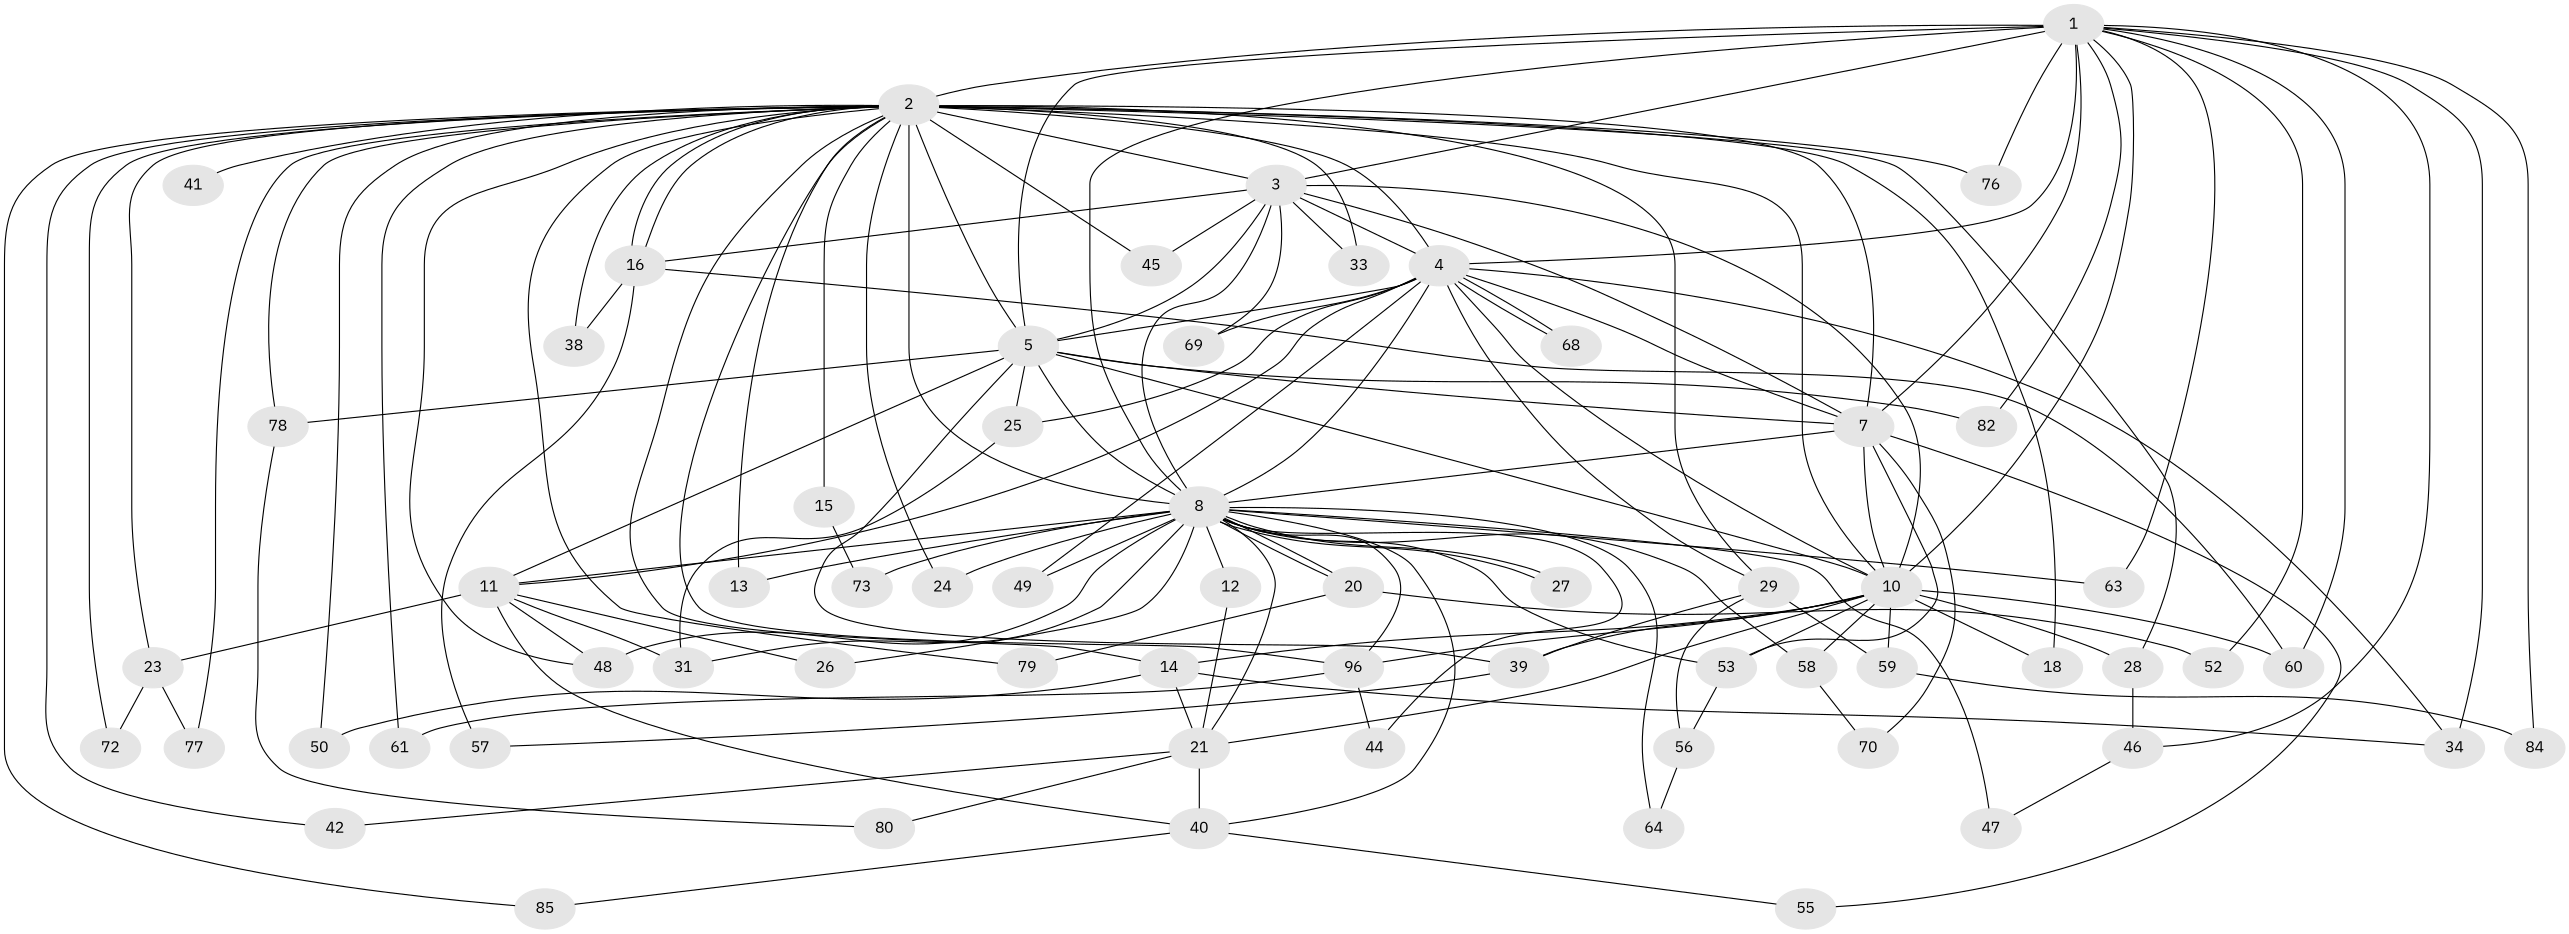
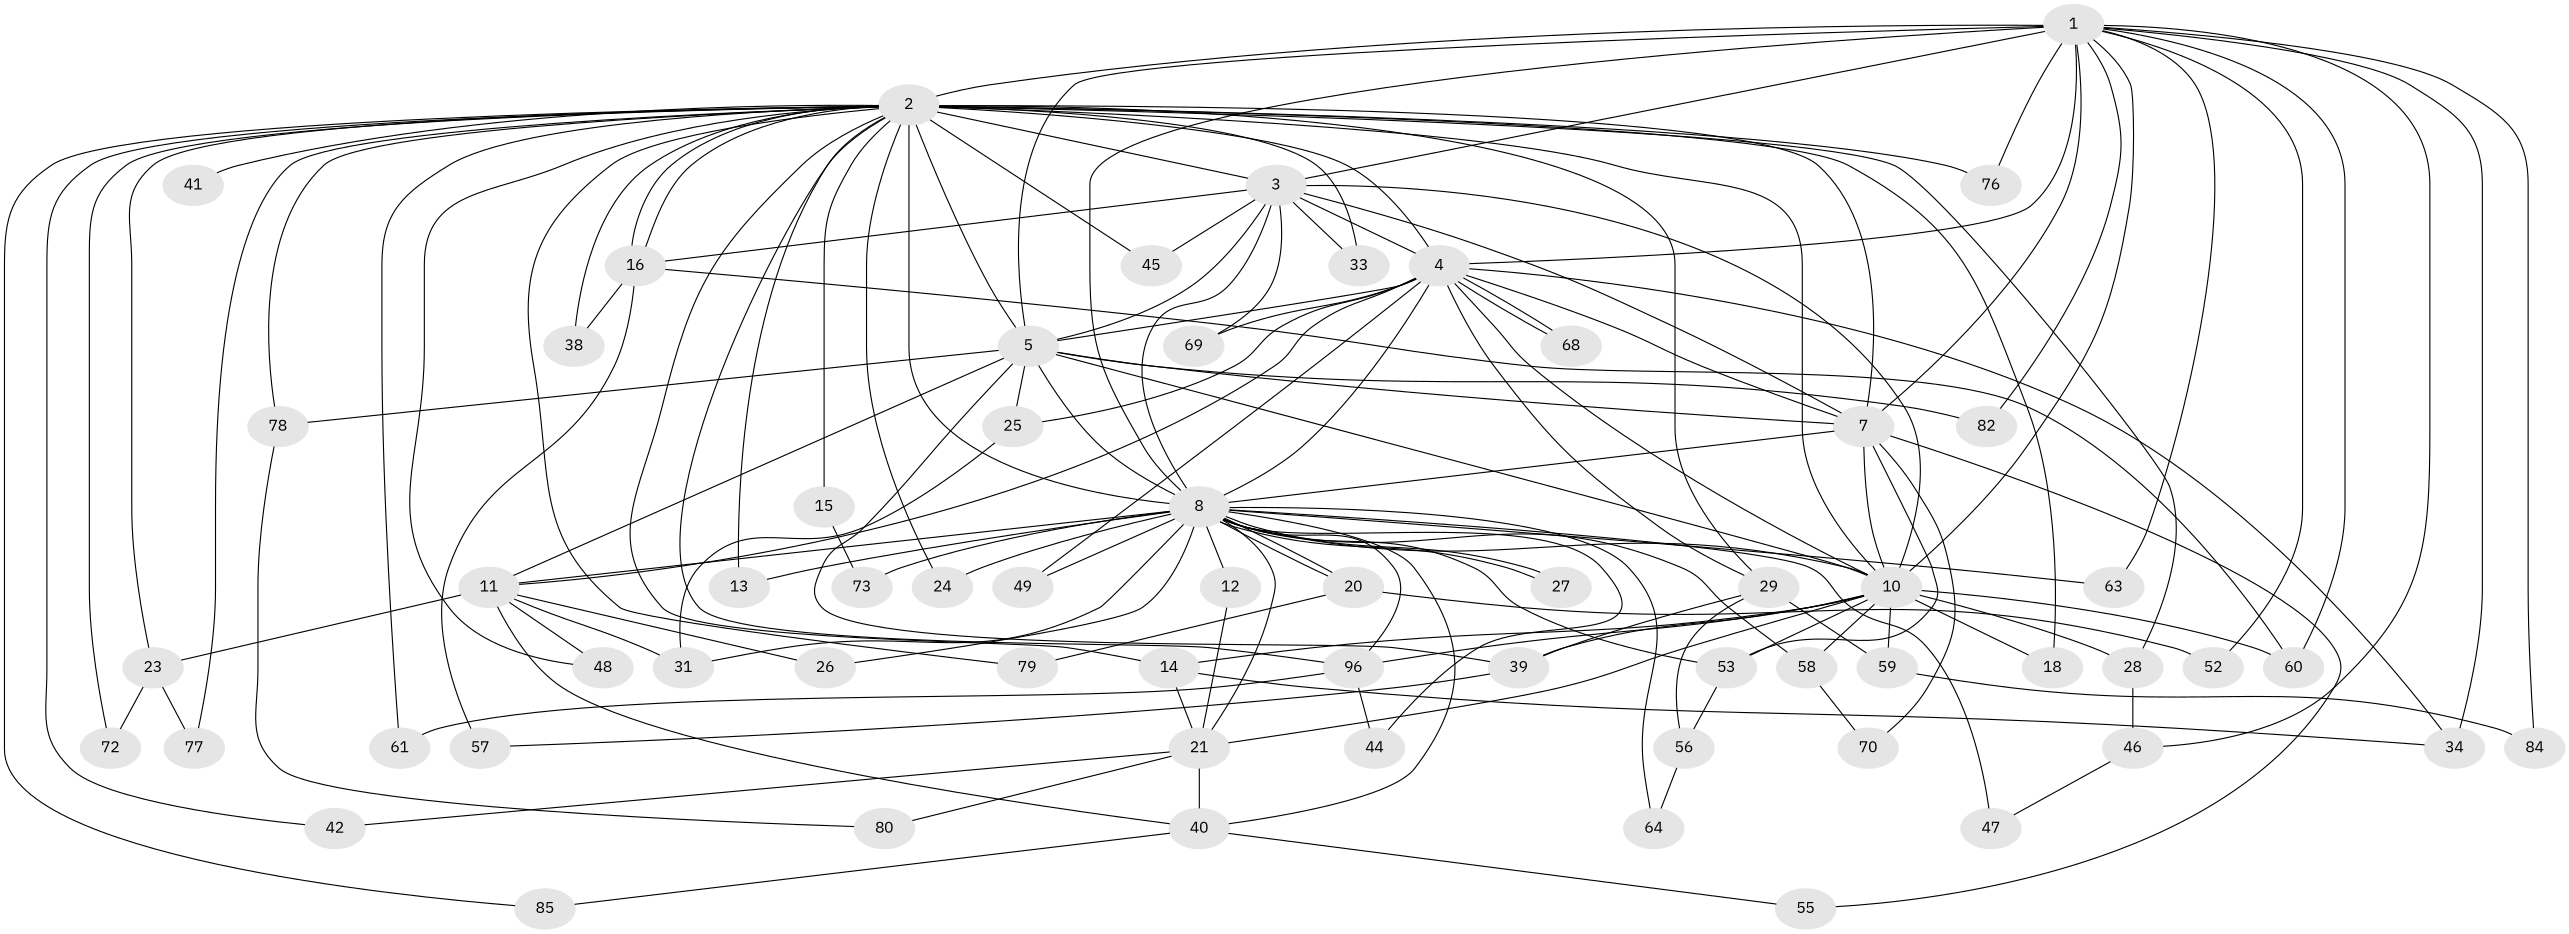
edge "8" -- "48": now "8" -- "10"
node "50": removed
